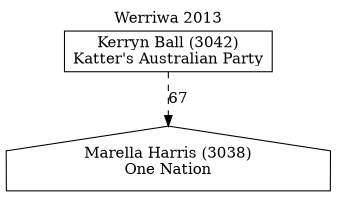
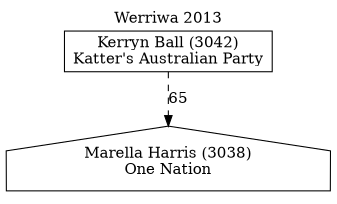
edge "Kerryn Ball (3042) Katter's Australian Party" -> "Marella Harris (3038) One Nation": label "67" -> "65"
